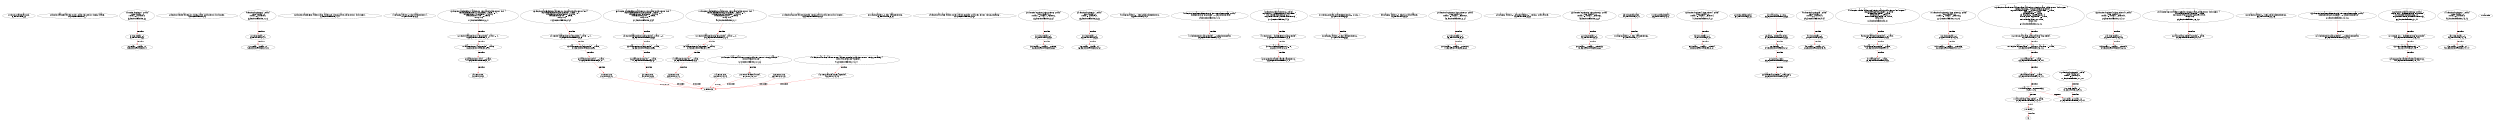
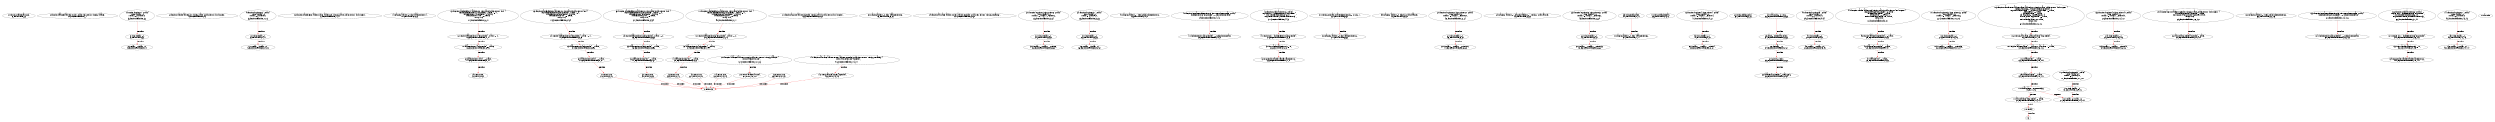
node "99_ return true; 664-return-100-100": added
edge "27_ return true; 218-return-25-28" -> "0_ exit_node": label "return_return" -> "return_exit"
edge "114_ return true; 768-return-115-115" -> "0_ exit_node": label "pos_next" -> "return_exit"
